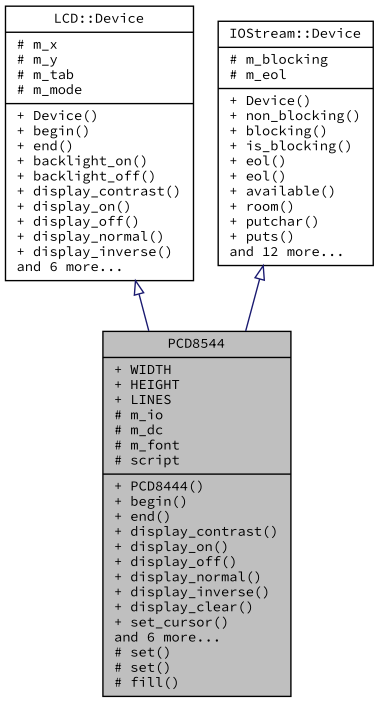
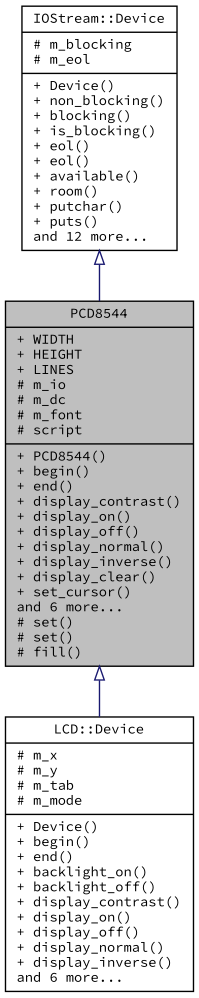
edge "PCD8544" -> "LCD::Device": reversed
node "PCD8544": text "+ PCD8444()" -> "+ PCD8544()"
